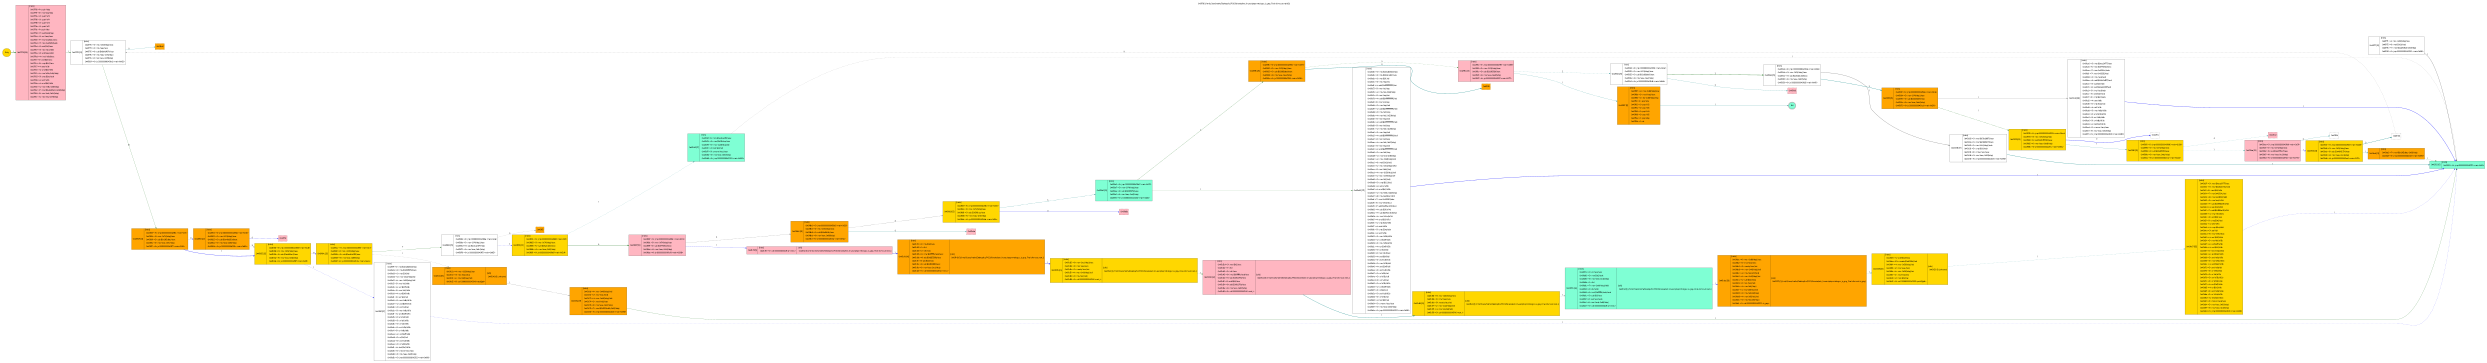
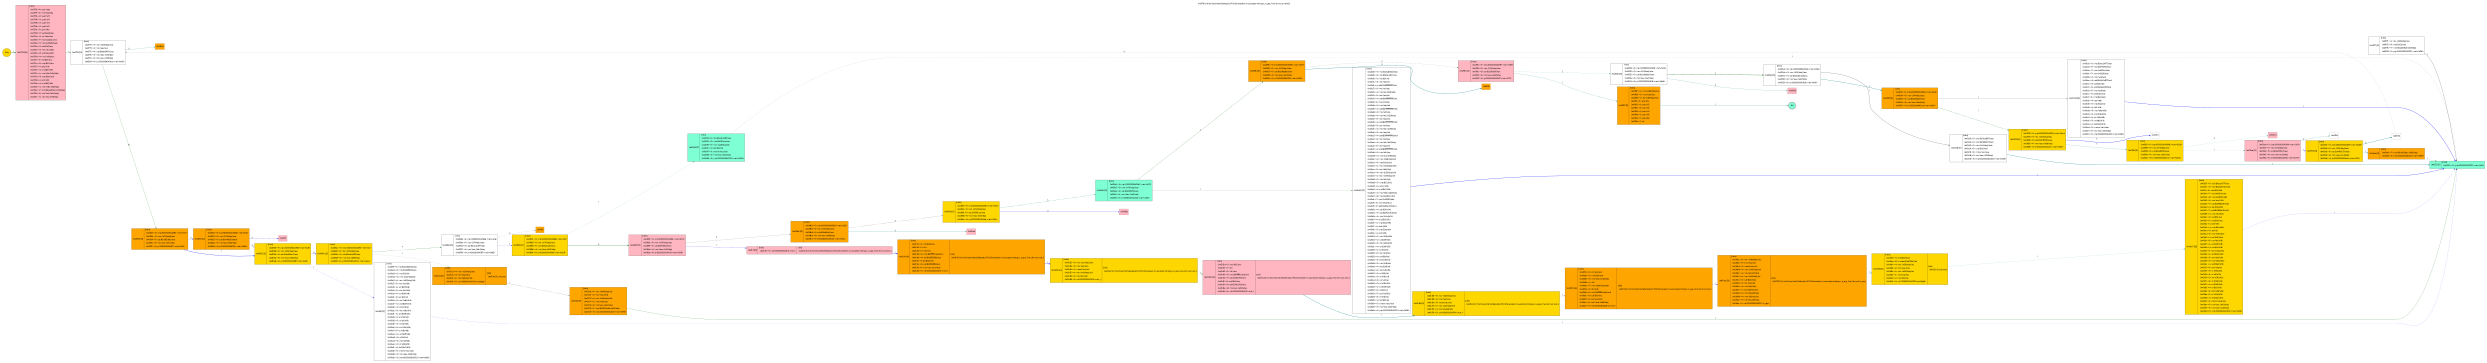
node "0x401d7e [46]": fillcolor aquamarine -> orange
